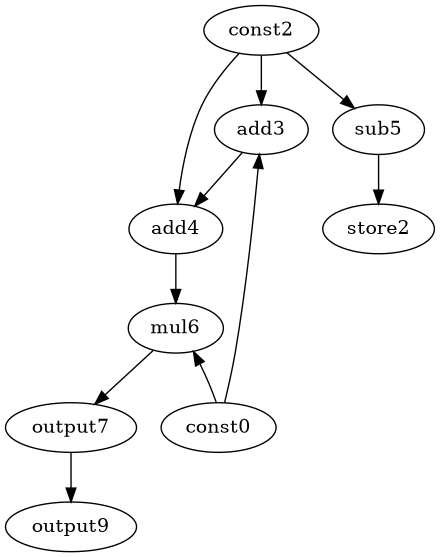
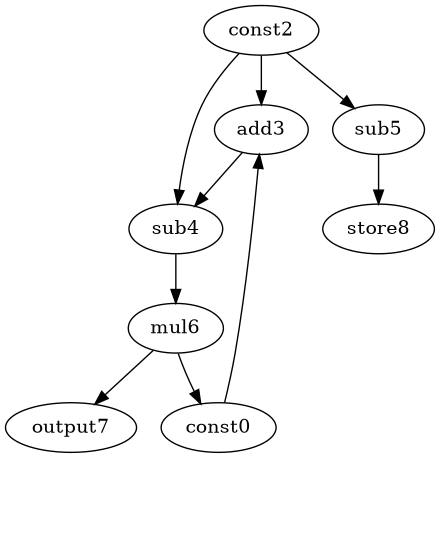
node "add4": label "add4" -> "sub4"
node "store2": label "store2" -> "store8"
edge "const0" -> "mul6": reversed
node "output9": removed
